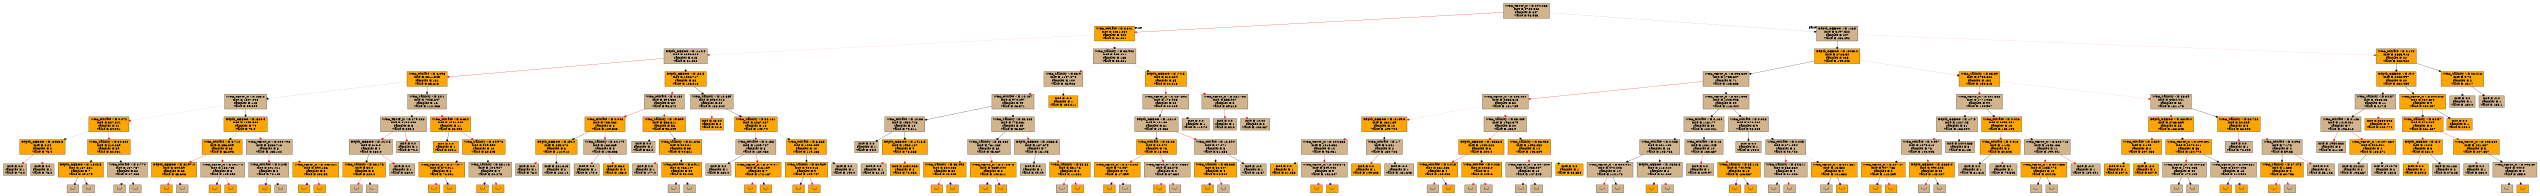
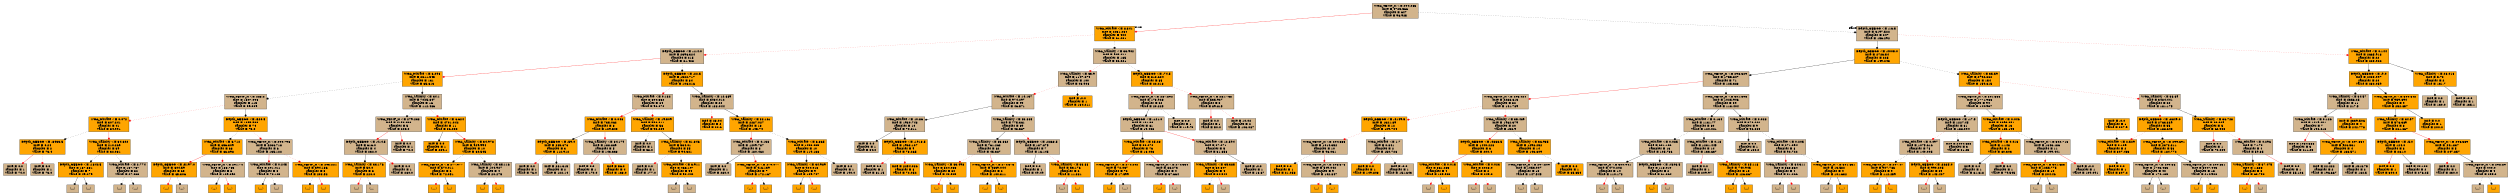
edge "WOA_Salinity <= 28.016 mse = 5.78 samples = 2 value = 131.7" -> "mse = -0.0 samples = 1 value = 135.1": arrowhead dot -> diamond
edge "WOA_Nitrate <= 2.529 mse = 0.109 samples = 2 value = 307.433" -> "mse = -0.0 samples = 1 value = 307.9": reversed
